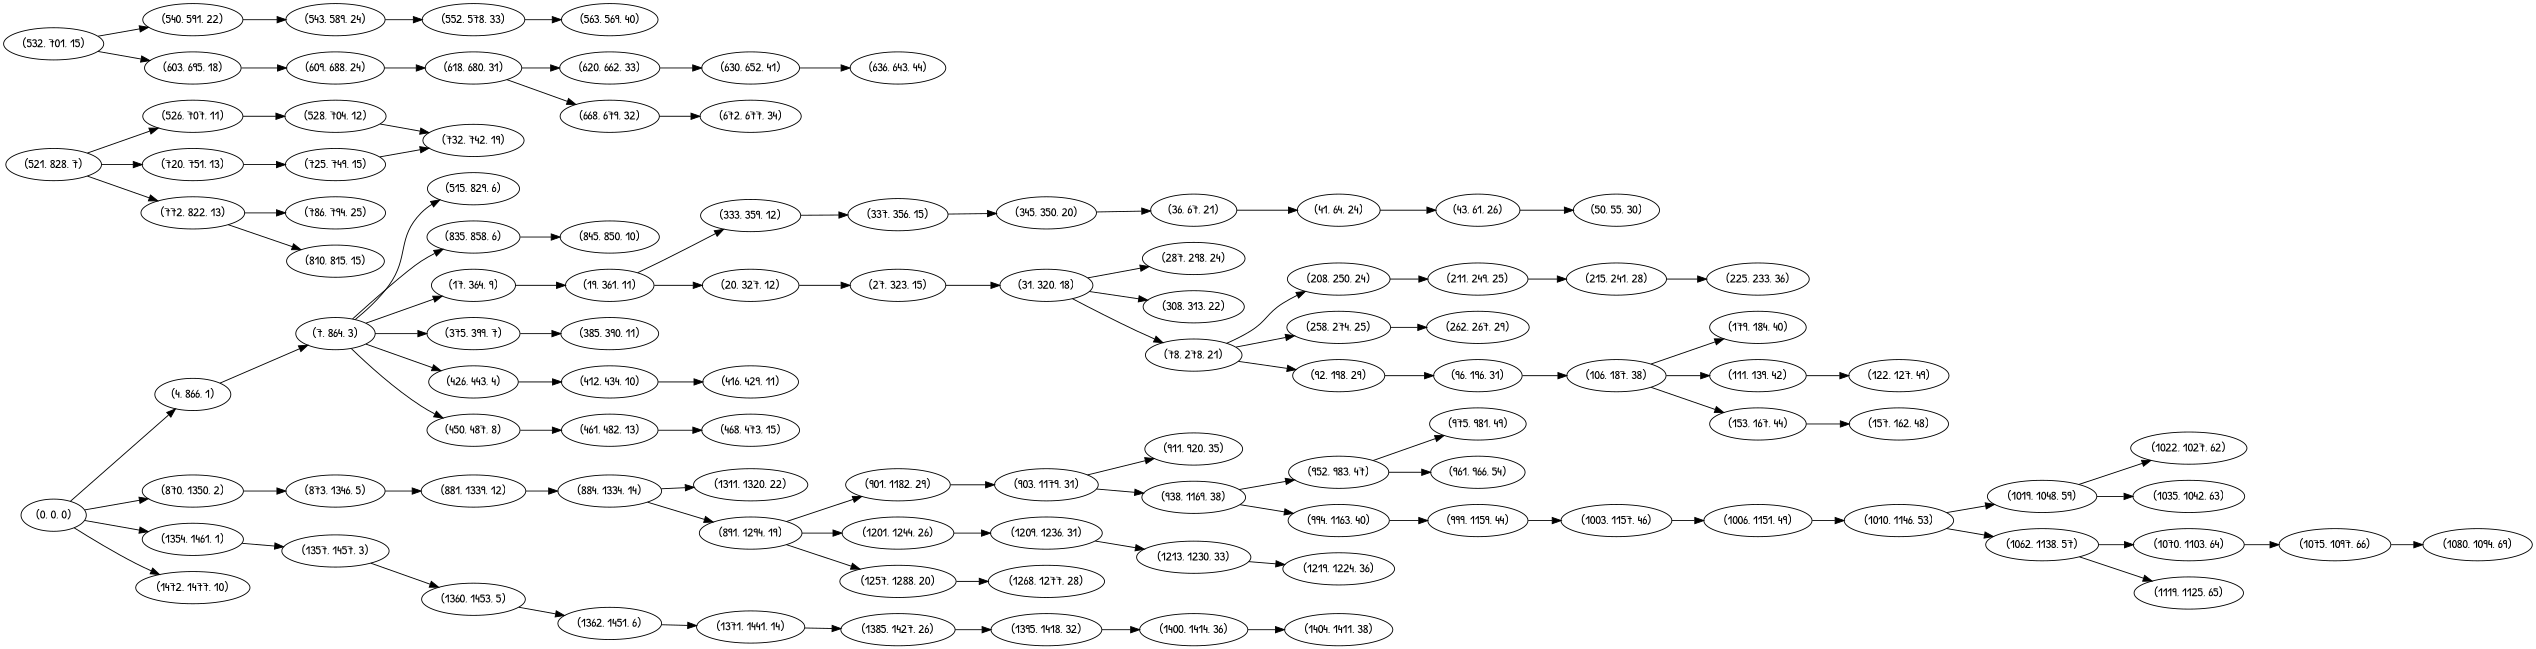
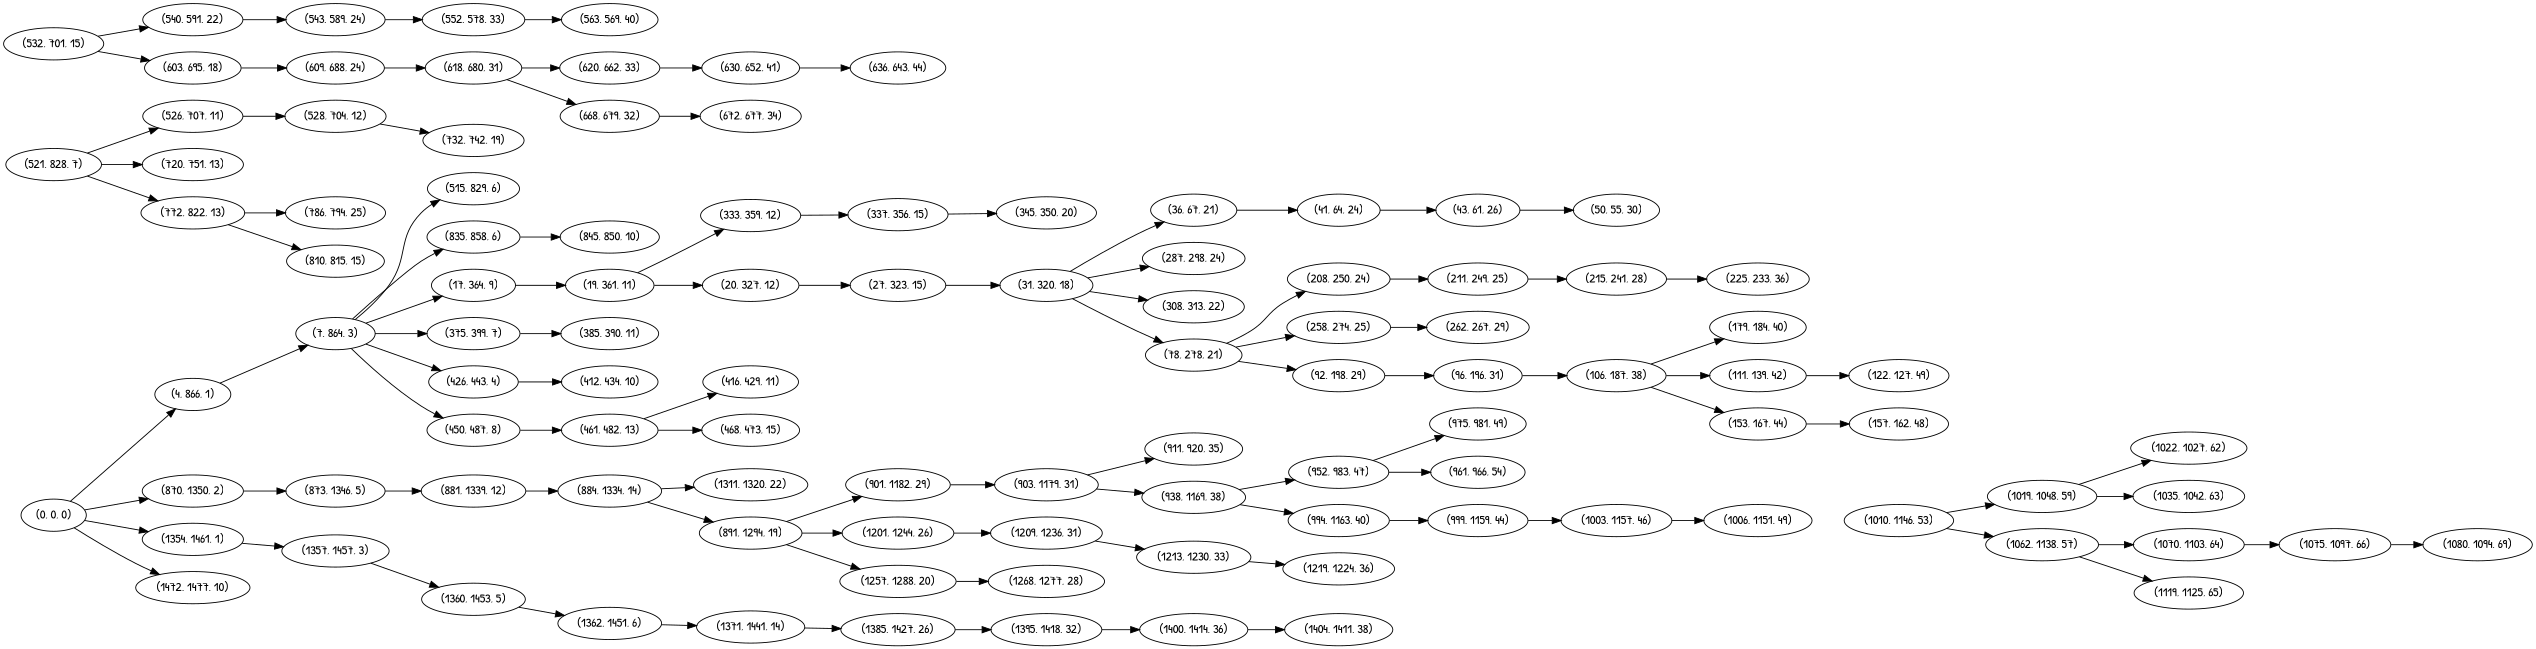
node "(725, 749, 15)": removed
edge "(345, 350, 20)" -> "(36, 67, 21)": now "(31, 320, 18)" -> "(36, 67, 21)"
edge "(412, 434, 10)" -> "(416, 429, 11)": now "(461, 482, 13)" -> "(416, 429, 11)"
edge "(1006, 1151, 49)" -> "(1010, 1146, 53)": removed
